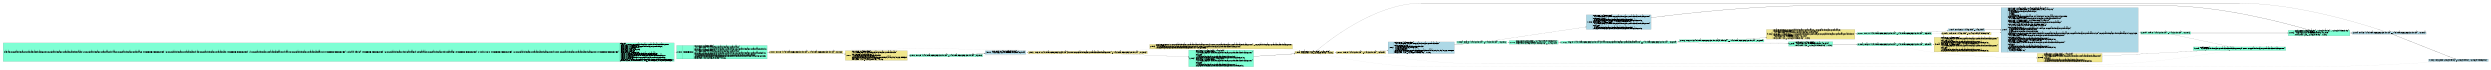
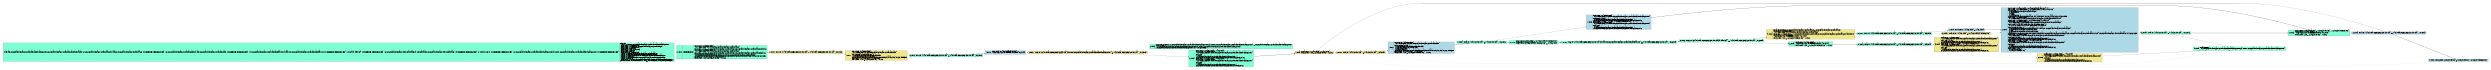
node "6: 0x0025": fillcolor khaki -> aquamarine
